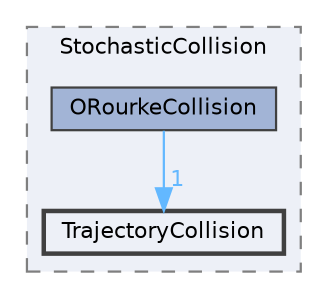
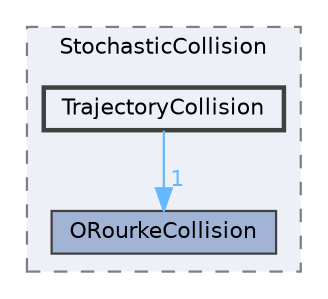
edge "ORourkeCollision" -> "TrajectoryCollision": reversed
